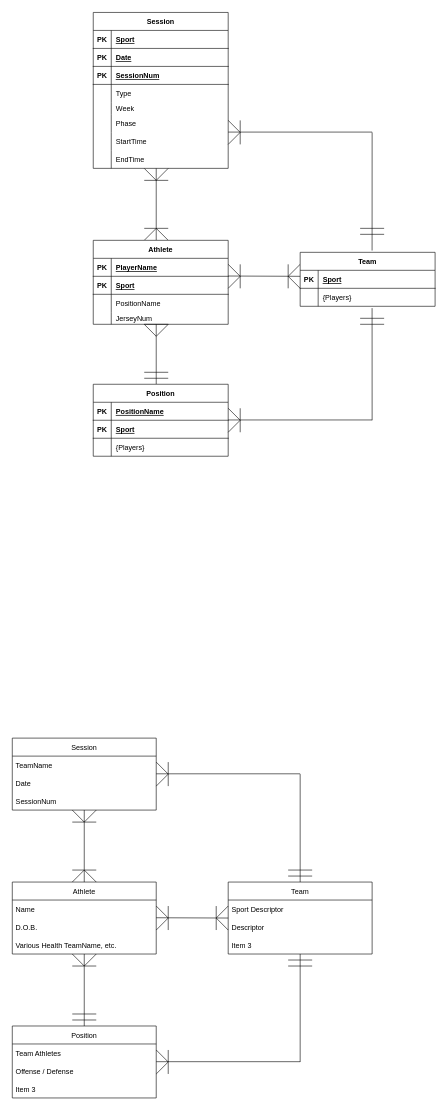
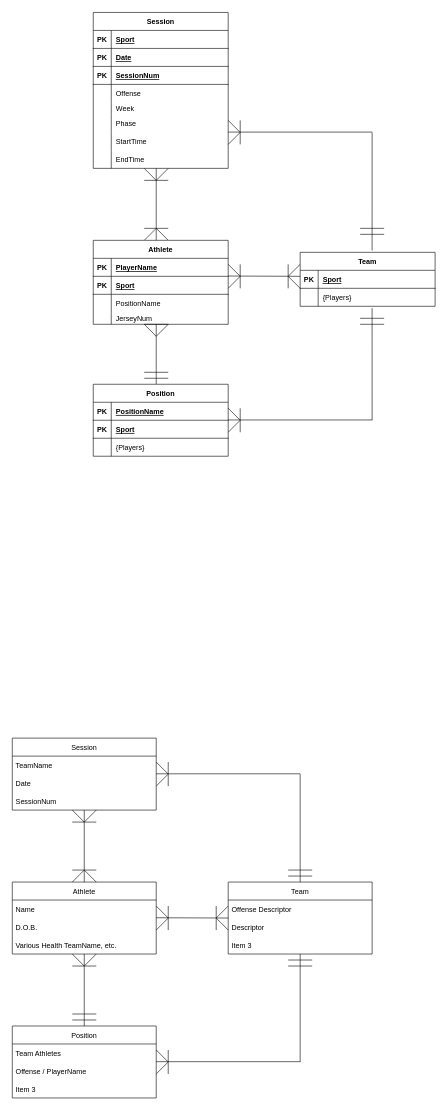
node "Type": label "Type" -> "Offense"
node "Sport Descriptor": label "Sport Descriptor" -> "Offense Descriptor"
node "Offense / Defense": label "Offense / Defense" -> "Offense / PlayerName"
